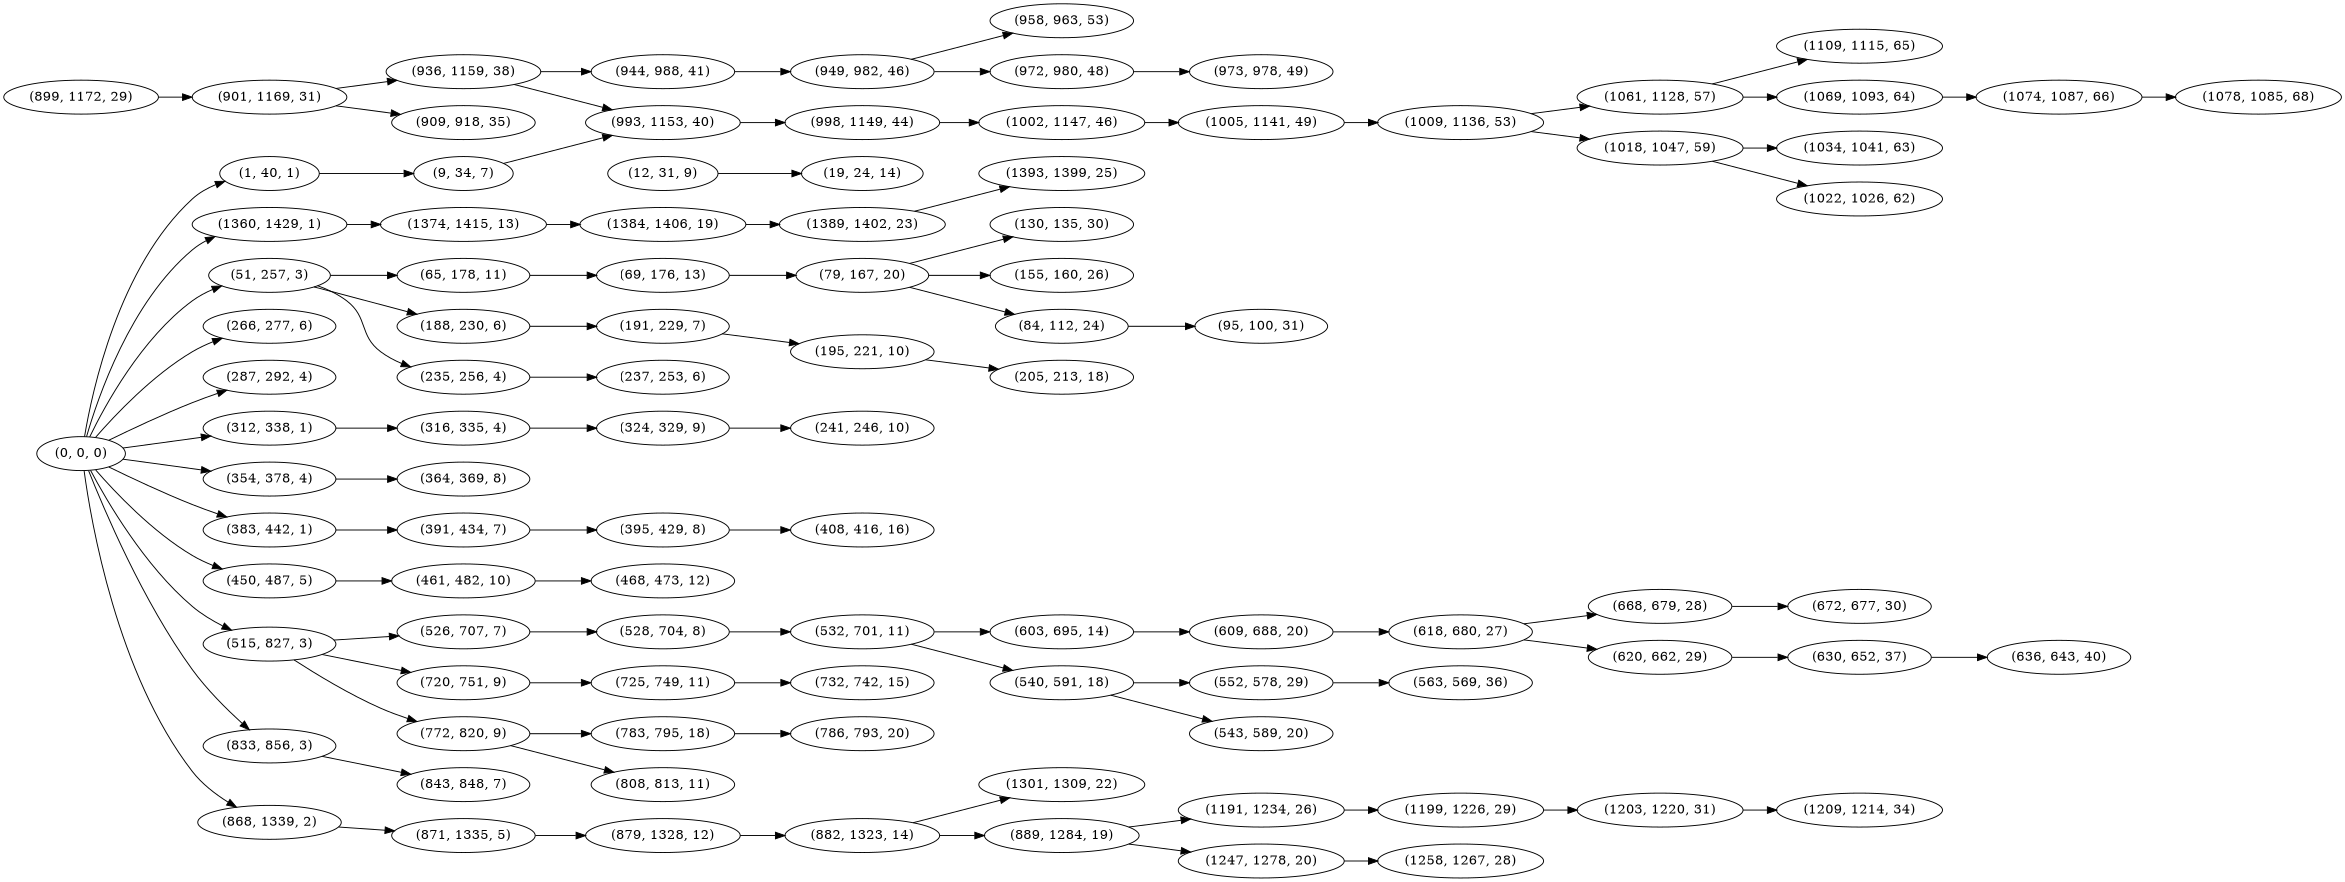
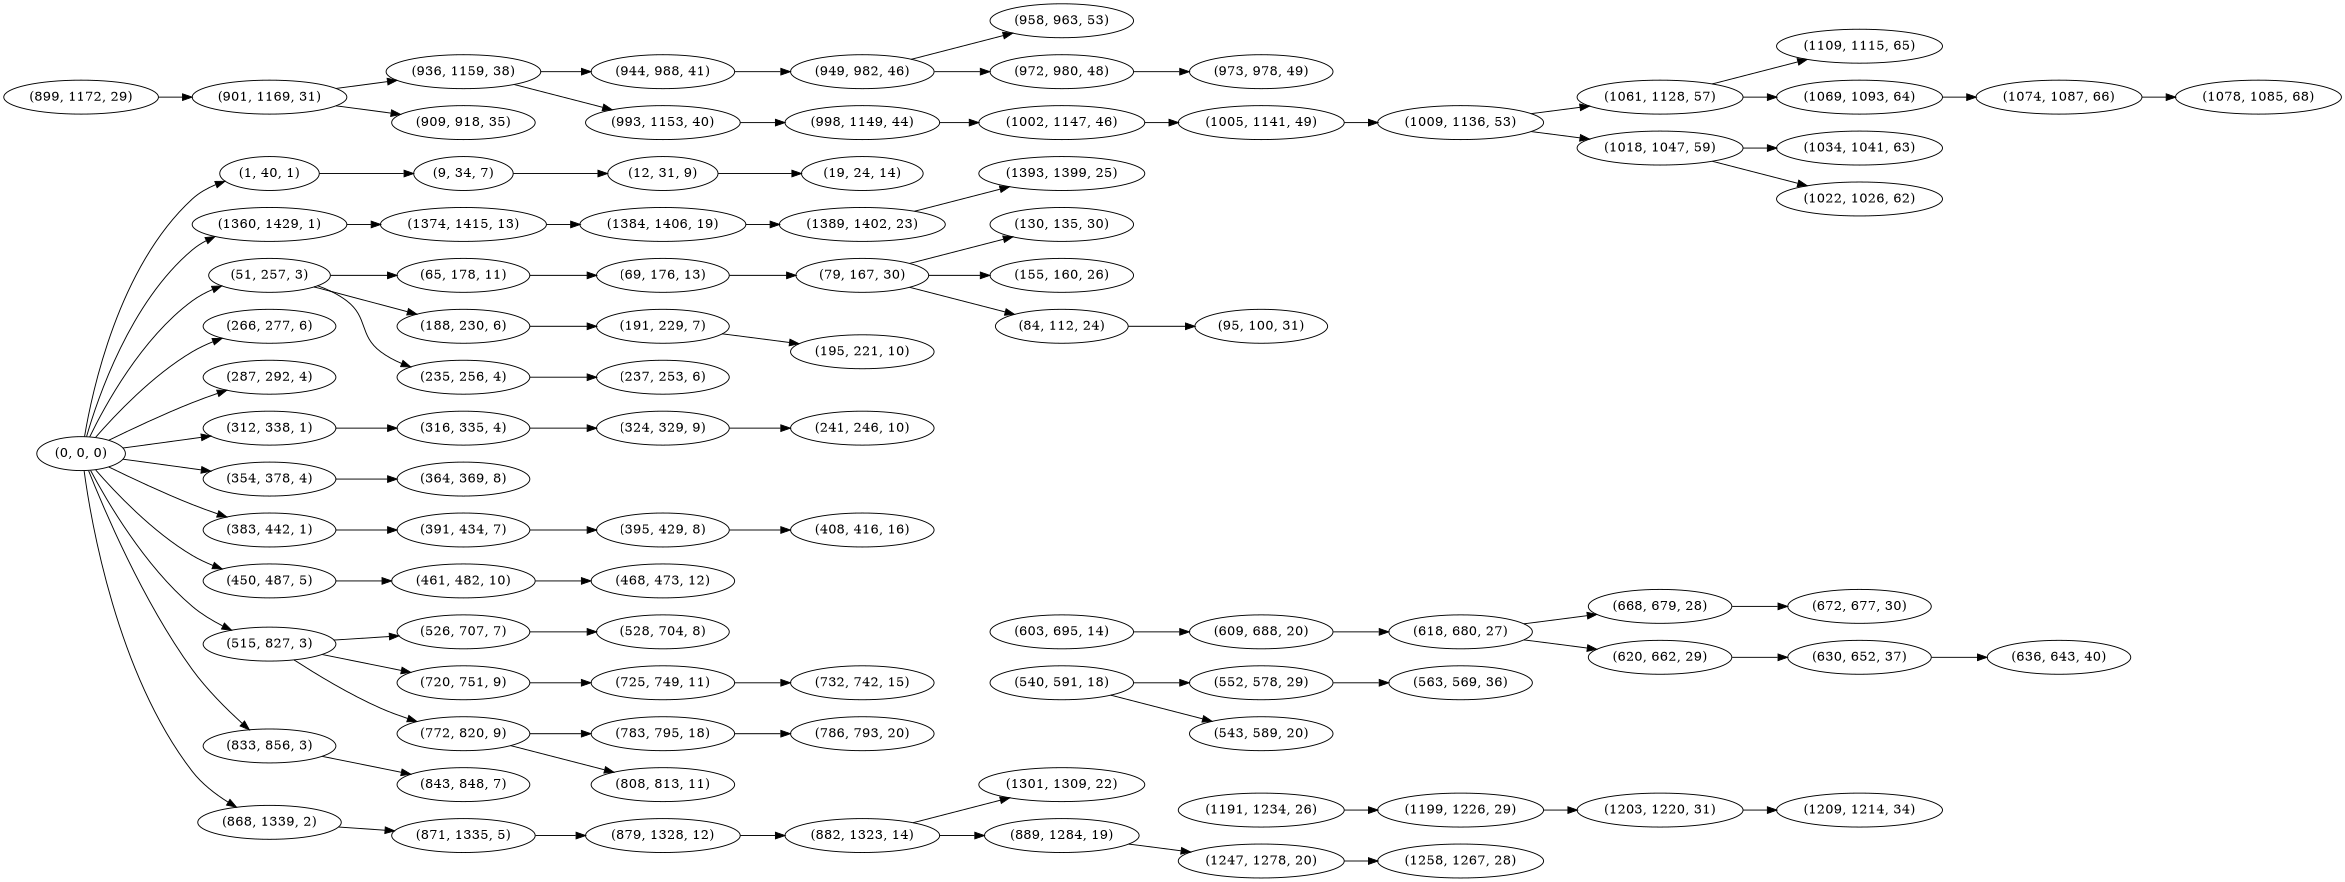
edge "(9, 34, 7)" -> "(993, 1153, 40)": now "(9, 34, 7)" -> "(12, 31, 9)"
node "(79, 167, 20)": label "(79, 167, 20)" -> "(79, 167, 30)"
node "(205, 213, 18)": removed
node "(532, 701, 11)": removed
edge "(889, 1284, 19)" -> "(1191, 1234, 26)": removed
